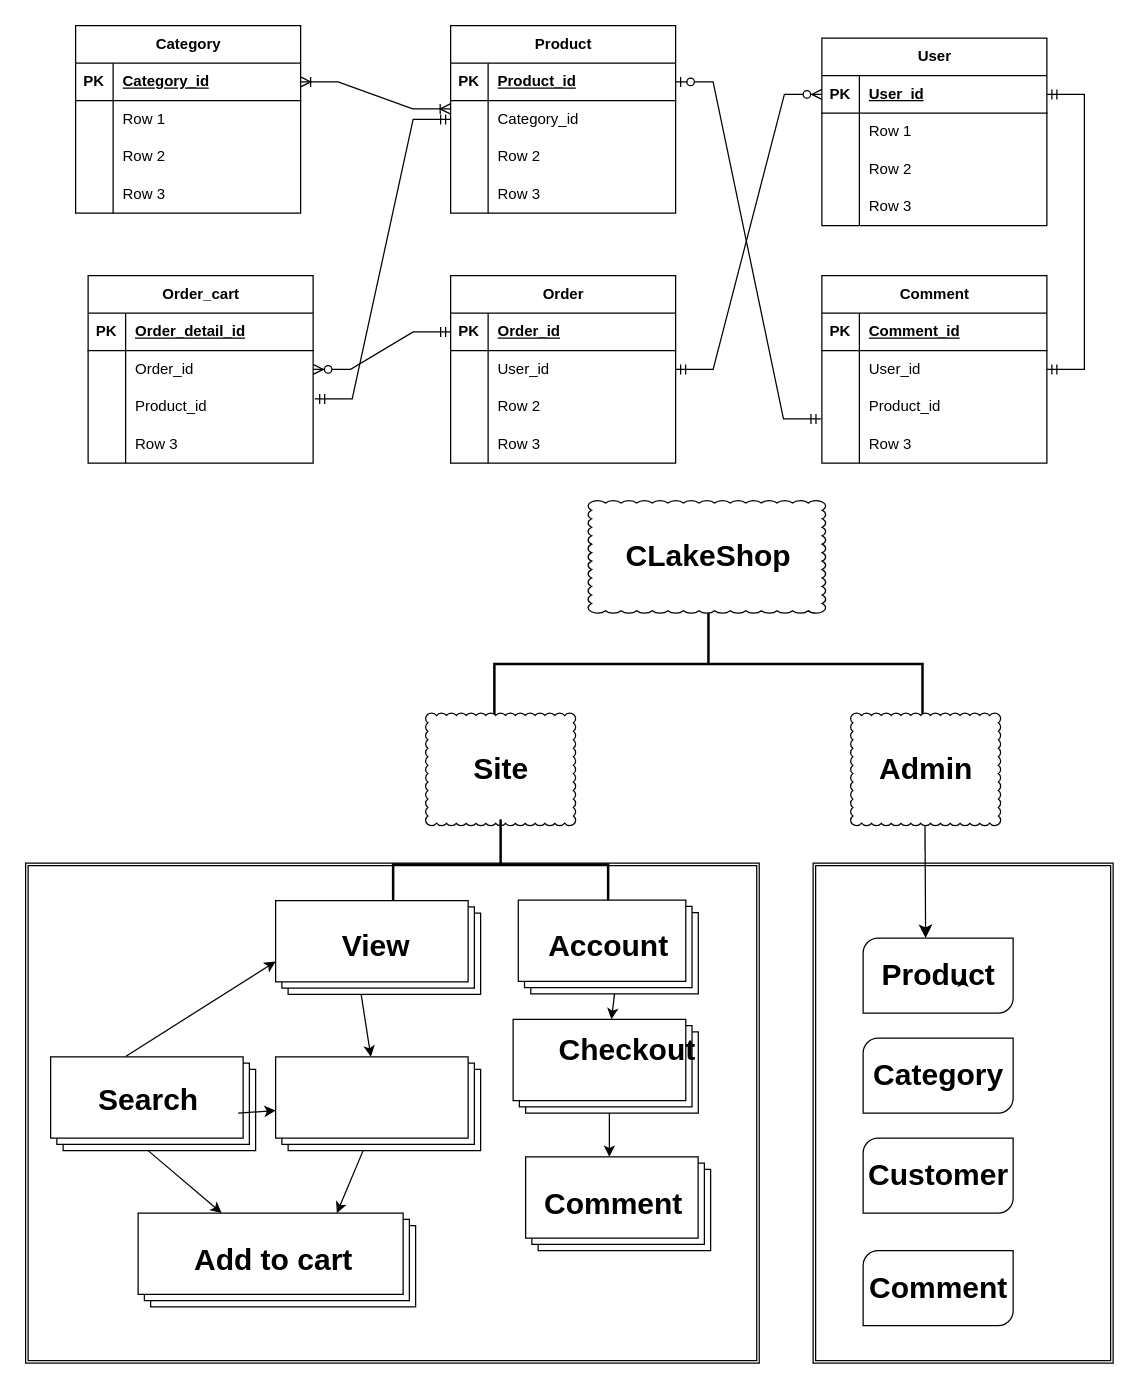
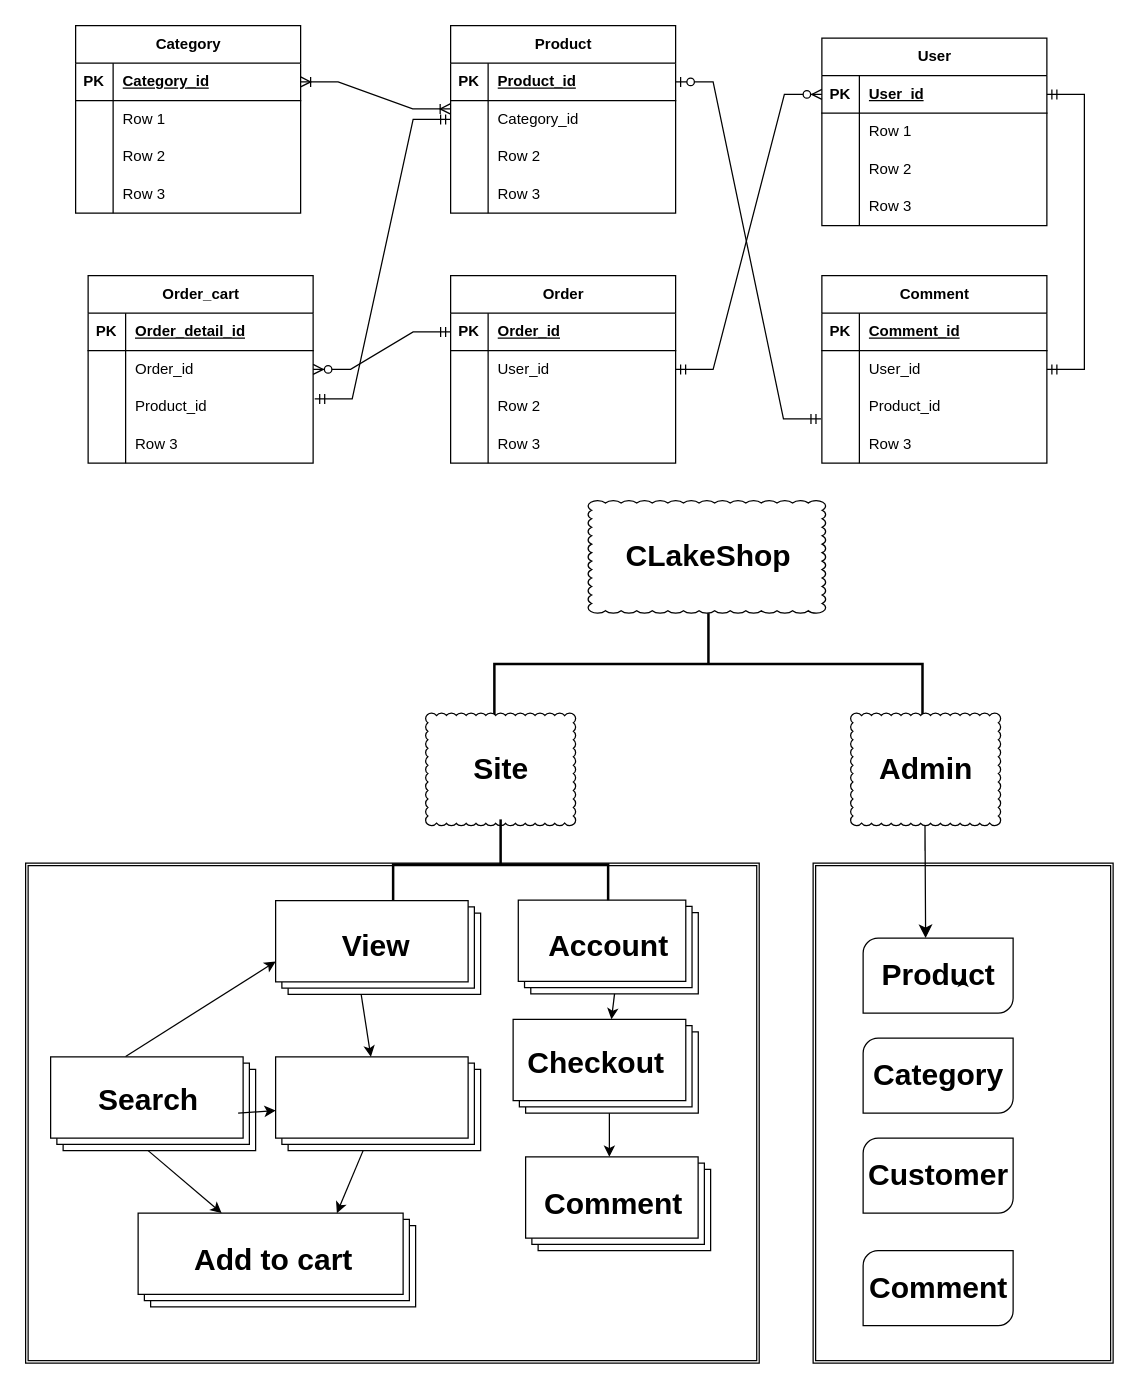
node "Checkout": moved (626, 1051) -> (595, 1063)
